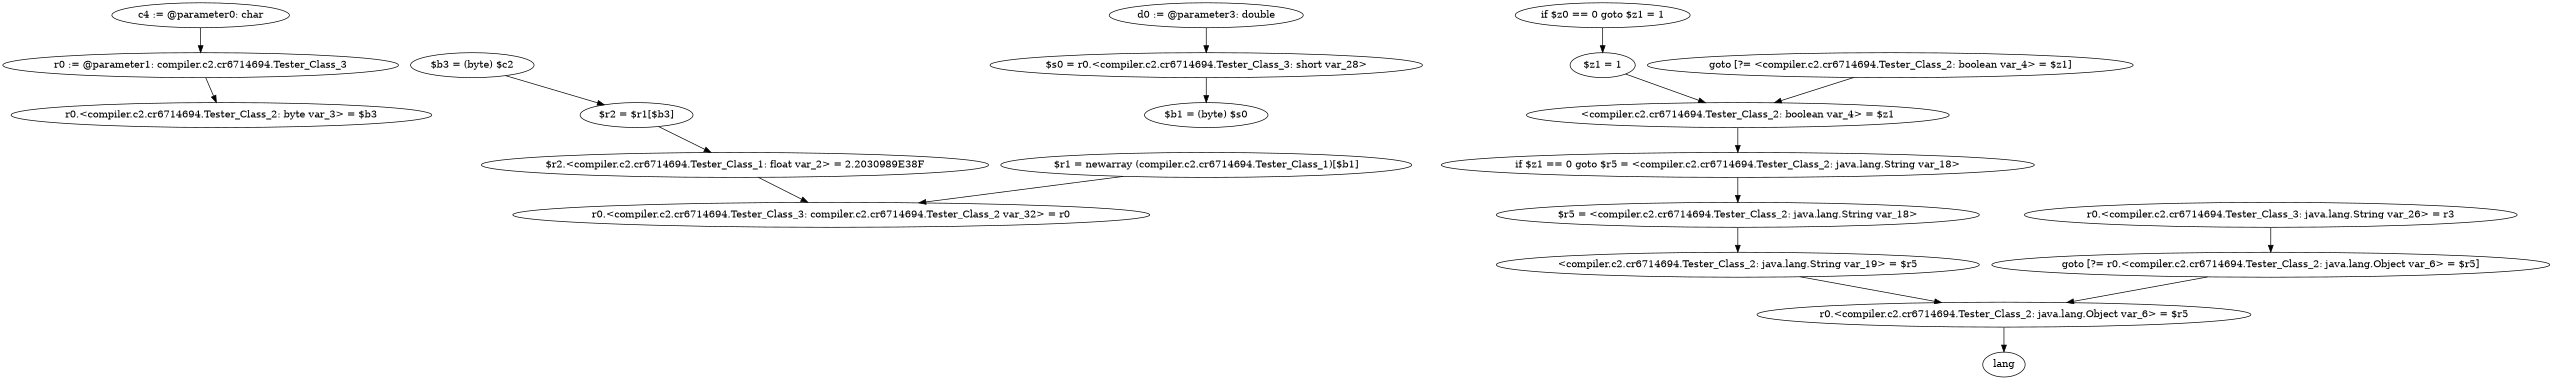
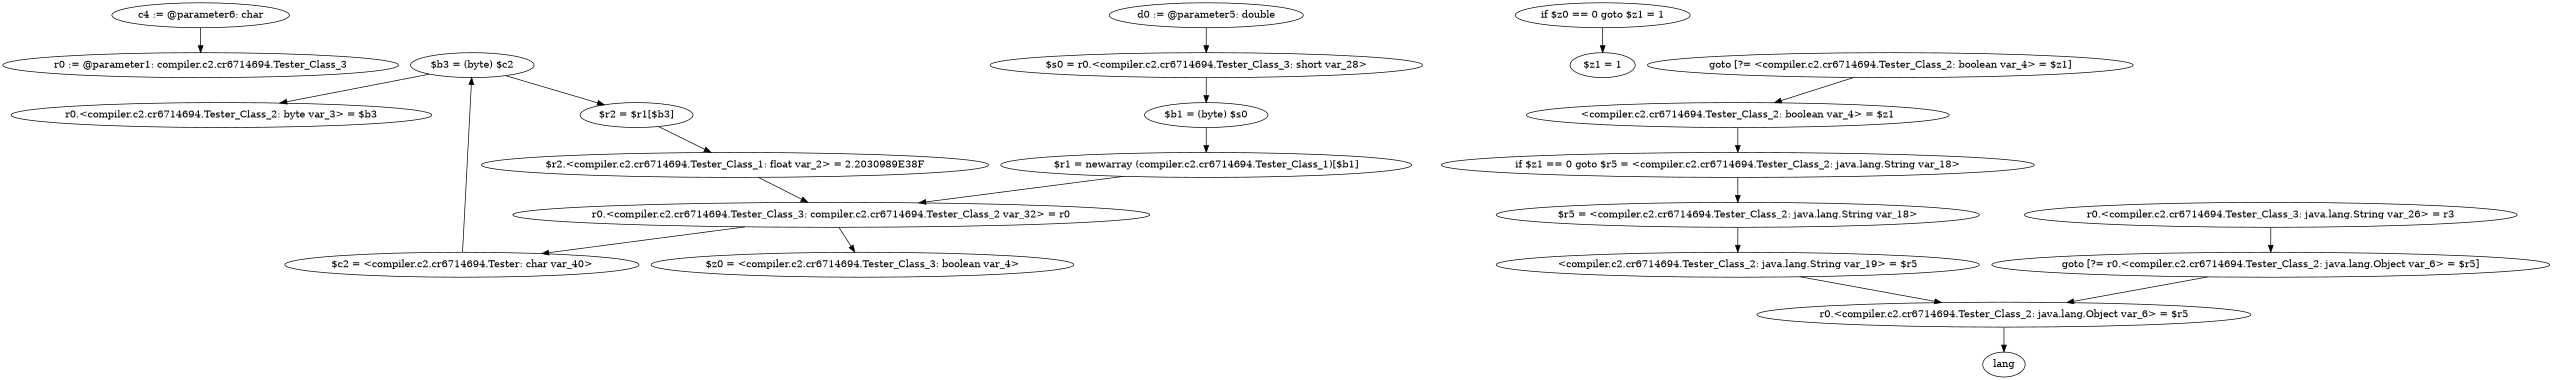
node "c4 := @parameter0: char": label "c4 := @parameter0: char" -> "c4 := @parameter6: char"
node "d0 := @parameter3: double": label "d0 := @parameter3: double" -> "d0 := @parameter5: double"
edge "r0 := @parameter1: compiler.c2.cr6714694.Tester_Class_3" -> "r0.<compiler.c2.cr6714694.Tester_Class_2: byte var_3> = $b3": now "$b3 = (byte) $c2" -> "r0.<compiler.c2.cr6714694.Tester_Class_2: byte var_3> = $b3"
edge "$z1 = 1" -> "<compiler.c2.cr6714694.Tester_Class_2: boolean var_4> = $z1": removed
edge "$b1 = (byte) $s0" -> "$r1 = newarray (compiler.c2.cr6714694.Tester_Class_1)[$b1]": added
node "$c2 = <compiler.c2.cr6714694.Tester: char var_40>": added
node "$z0 = <compiler.c2.cr6714694.Tester_Class_3: boolean var_4>": added
